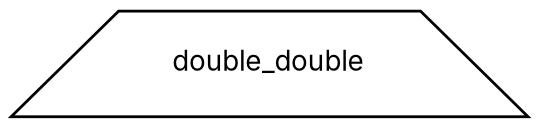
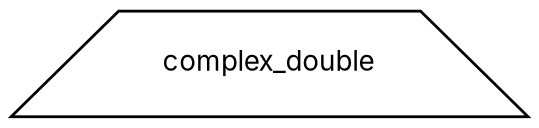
node "double_double": label "double_double" -> "complex_double"
